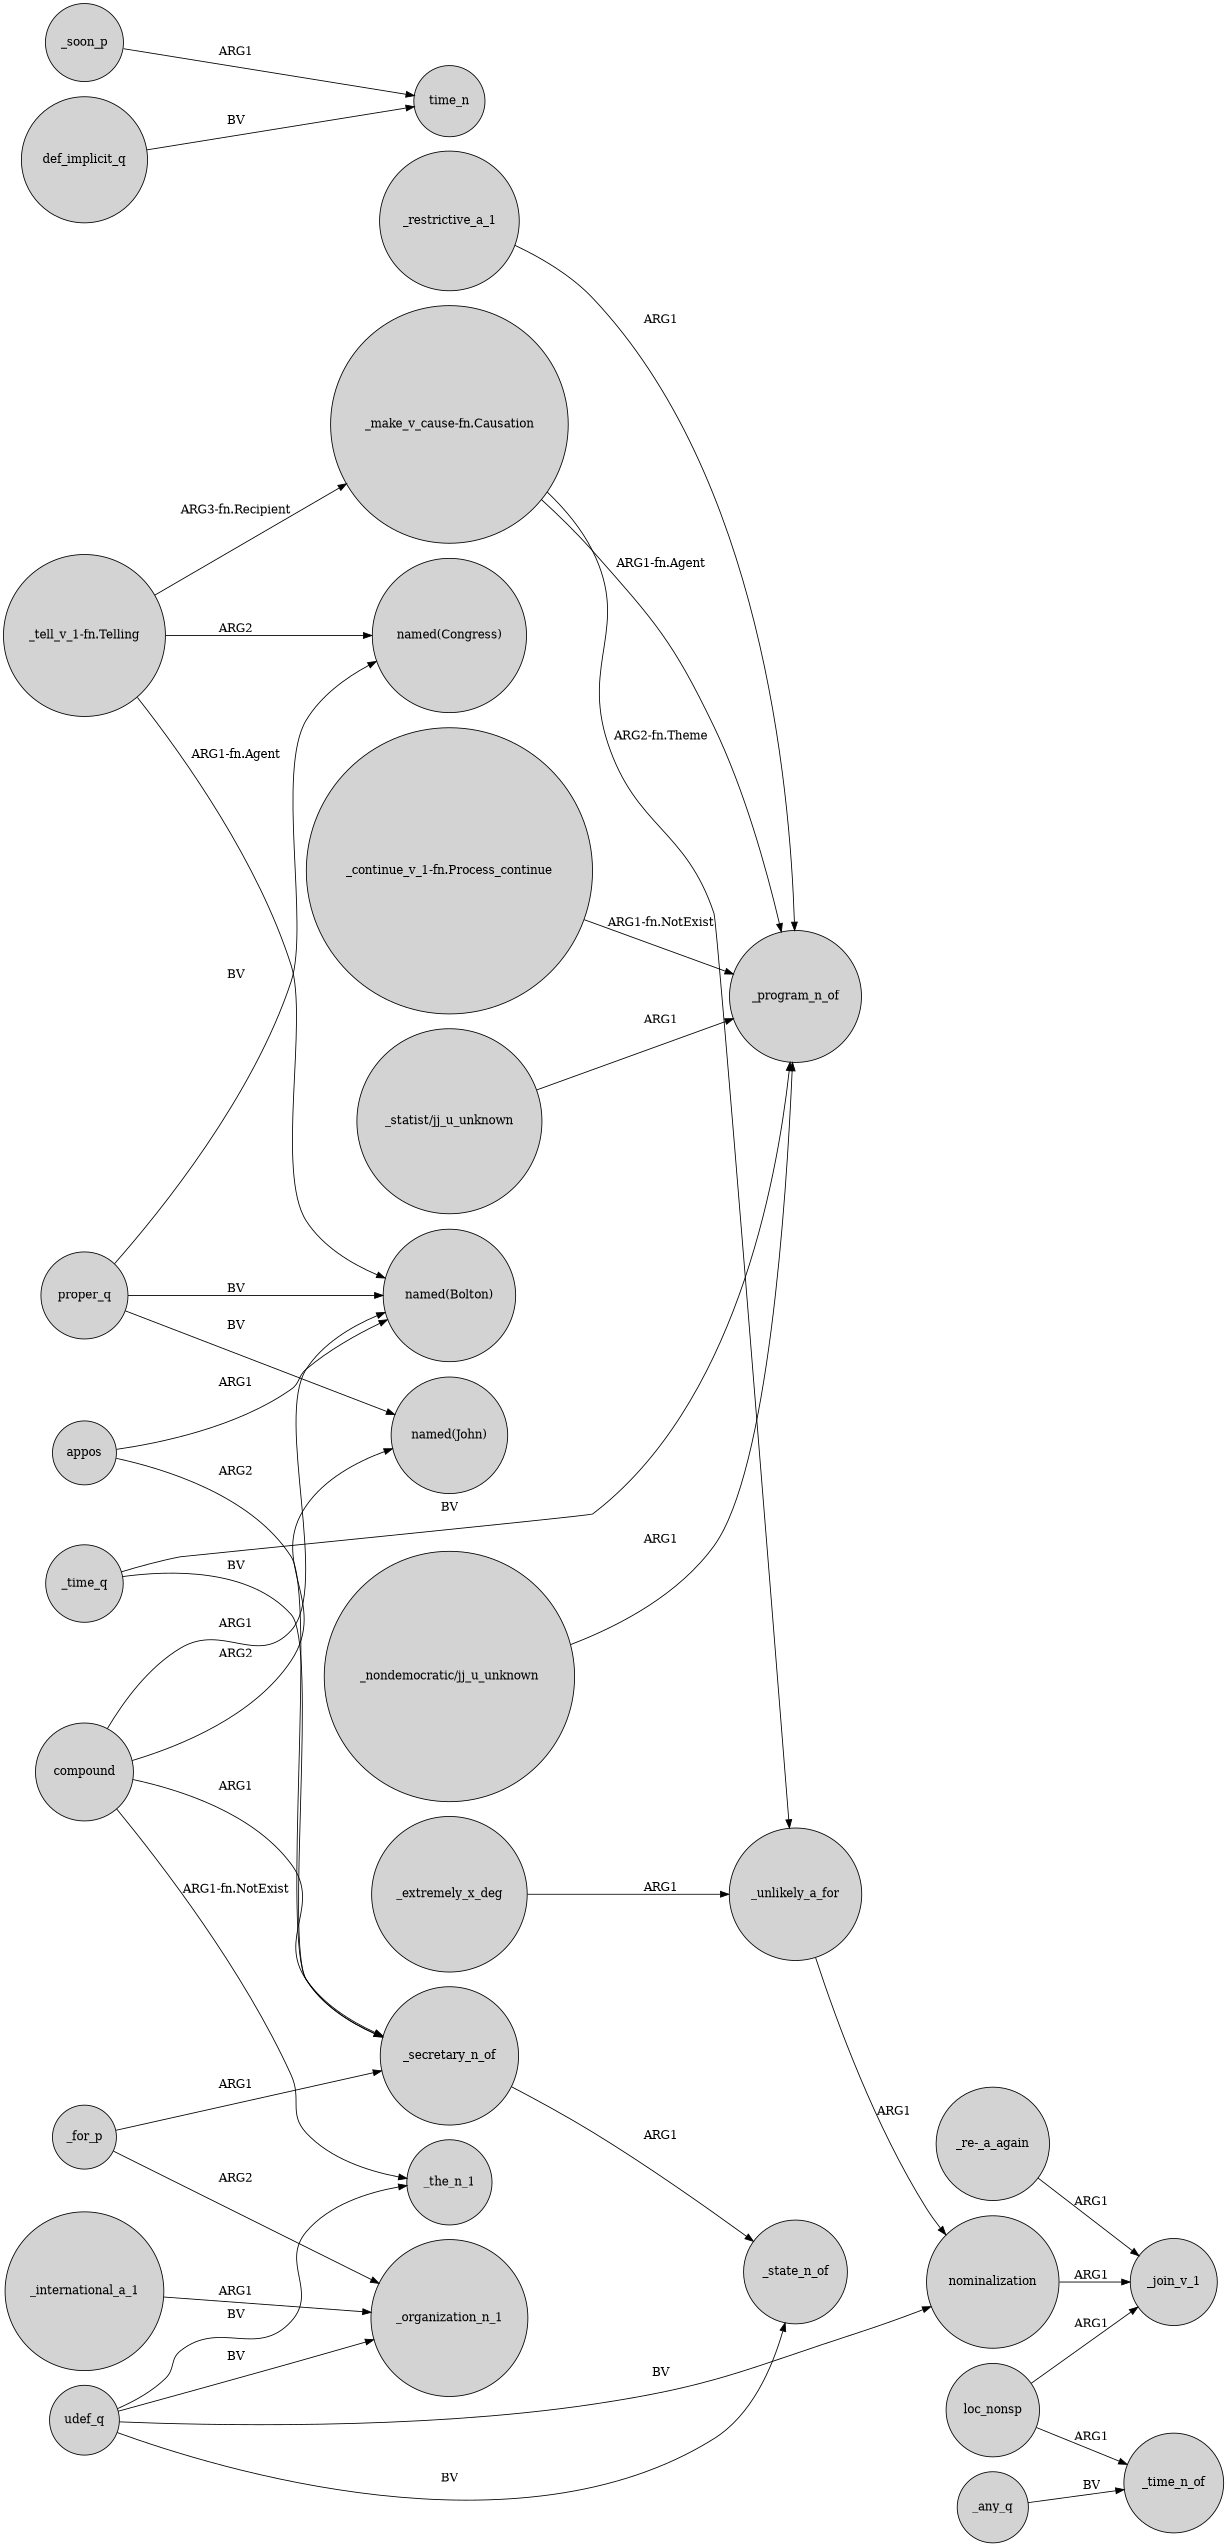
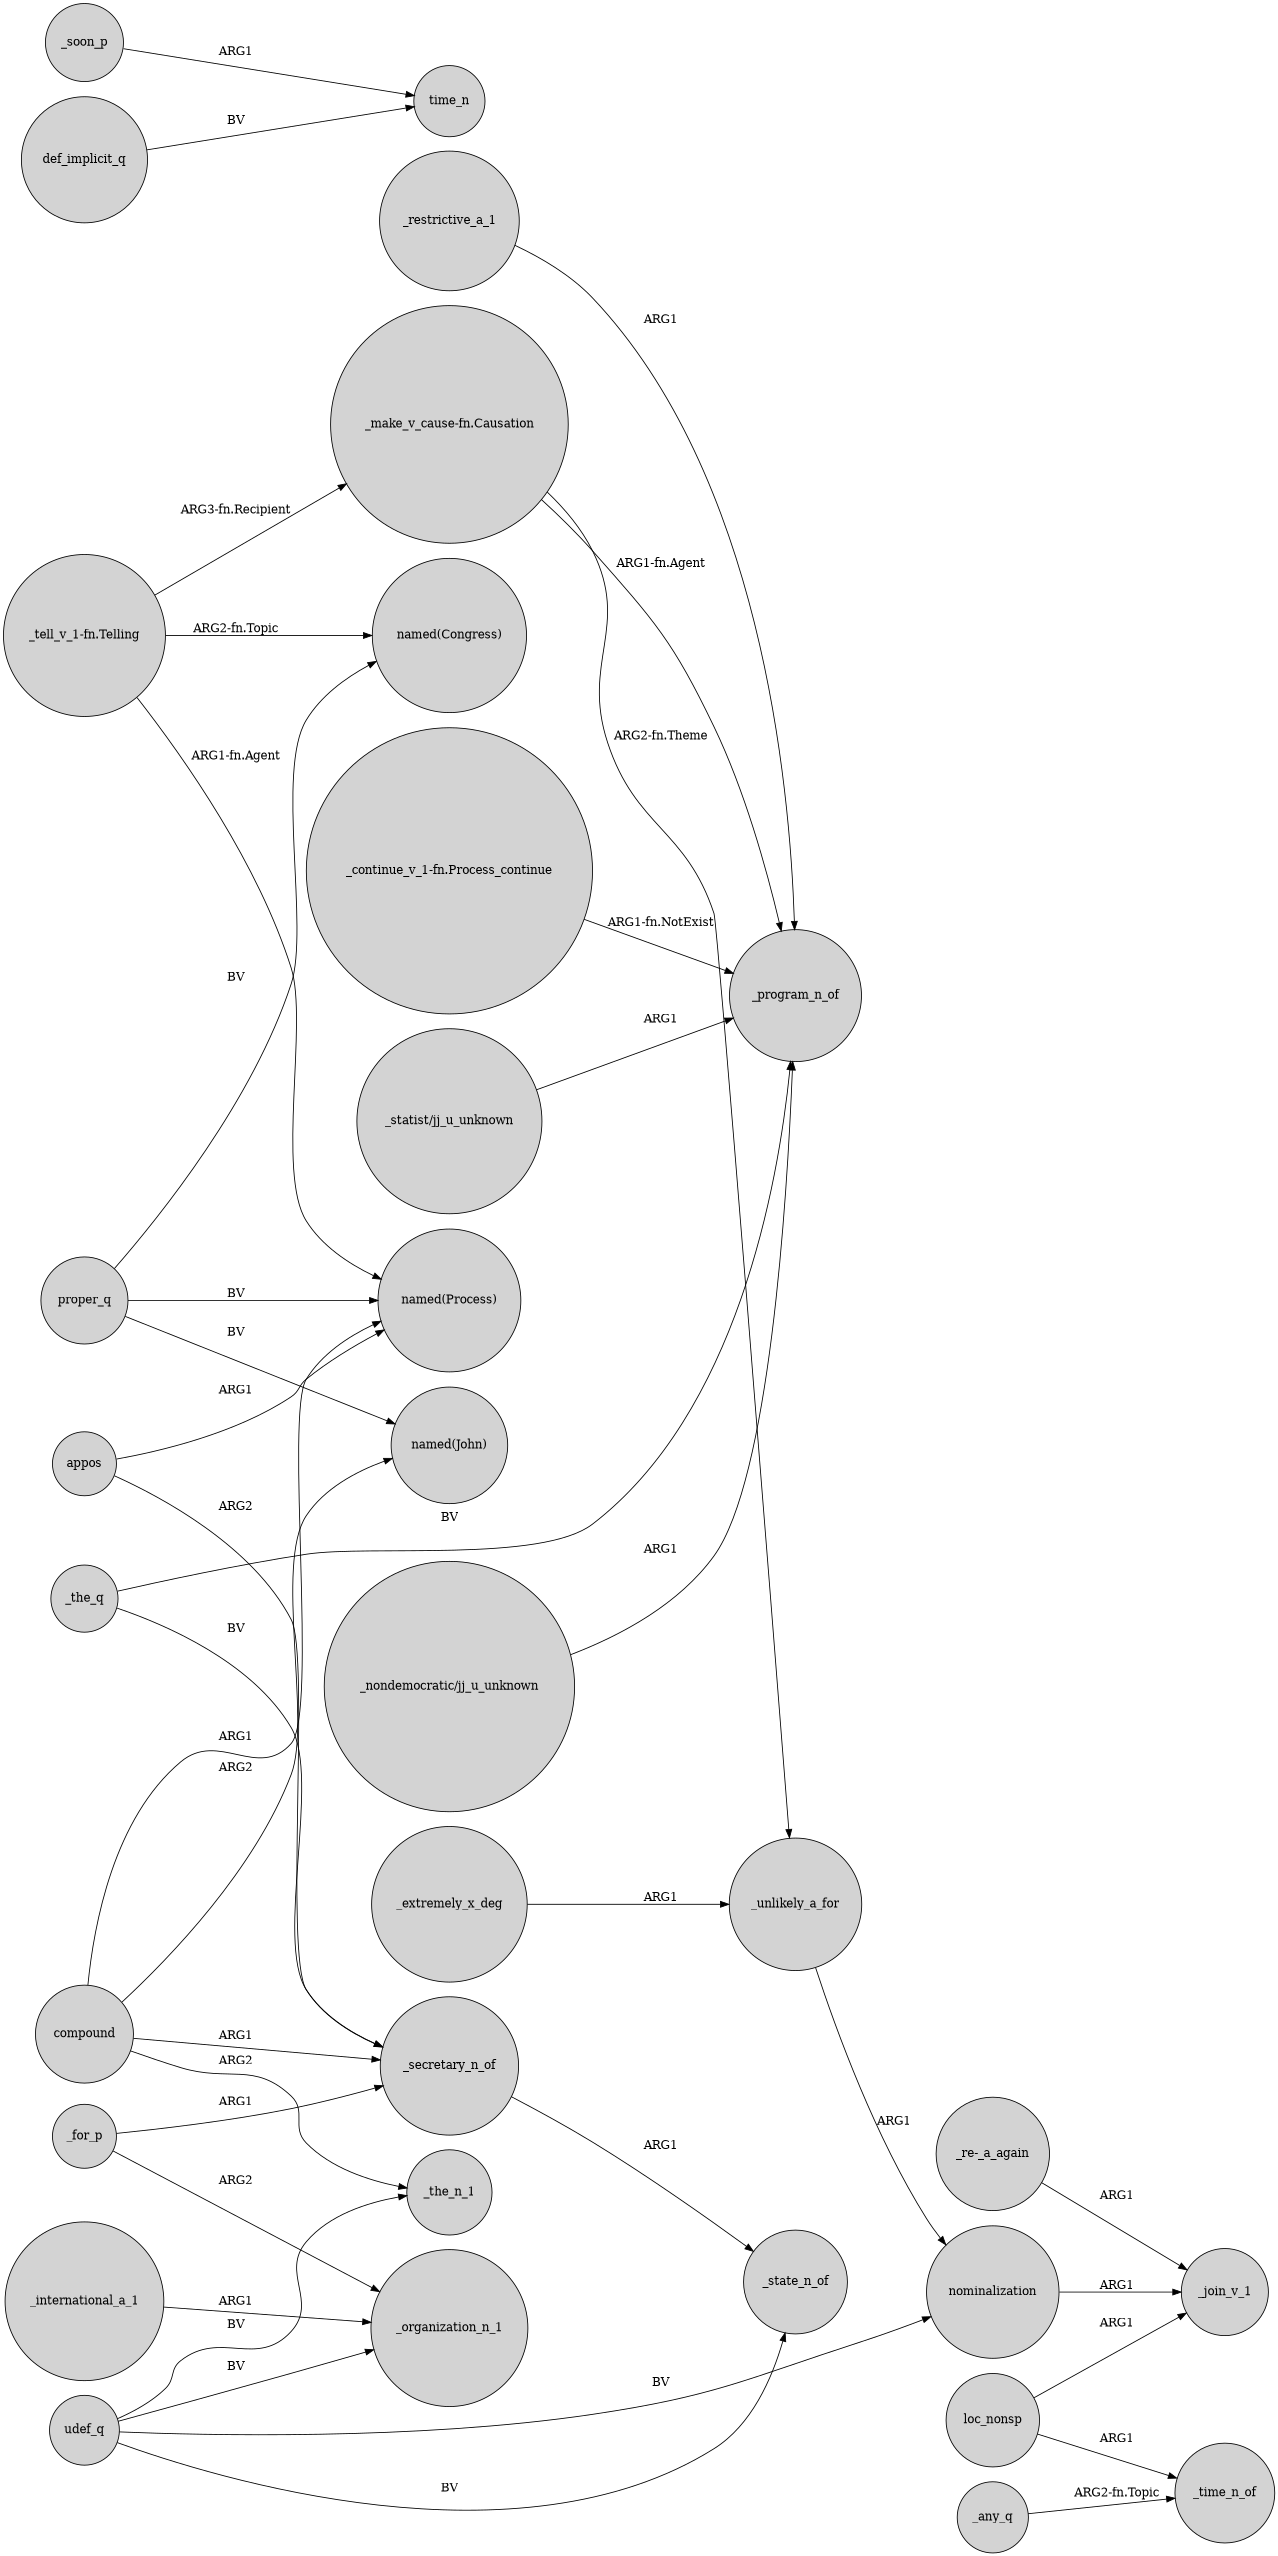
edge "_tell_v_1-fn.Telling" -> "named(Congress)": label "ARG2" -> "ARG2-fn.Topic"
node "named(Bolton)": label "named(Bolton)" -> "named(Process)"
node "_time_q": label "_time_q" -> "_the_q"
edge "compound" -> "_the_n_1": label "ARG1-fn.NotExist" -> "ARG2"
edge "_any_q" -> "_time_n_of": label "BV" -> "ARG2-fn.Topic"
